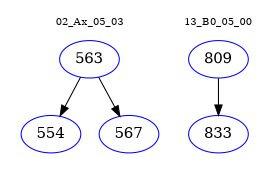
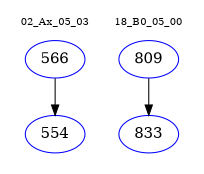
cluster "13_B0_05_00": label "13_B0_05_00" -> "18_B0_05_00"
node "563": label "563" -> "566"
node "567": removed
